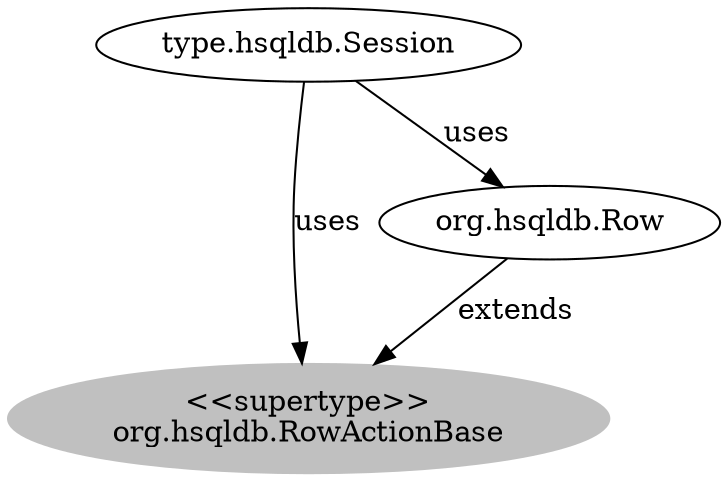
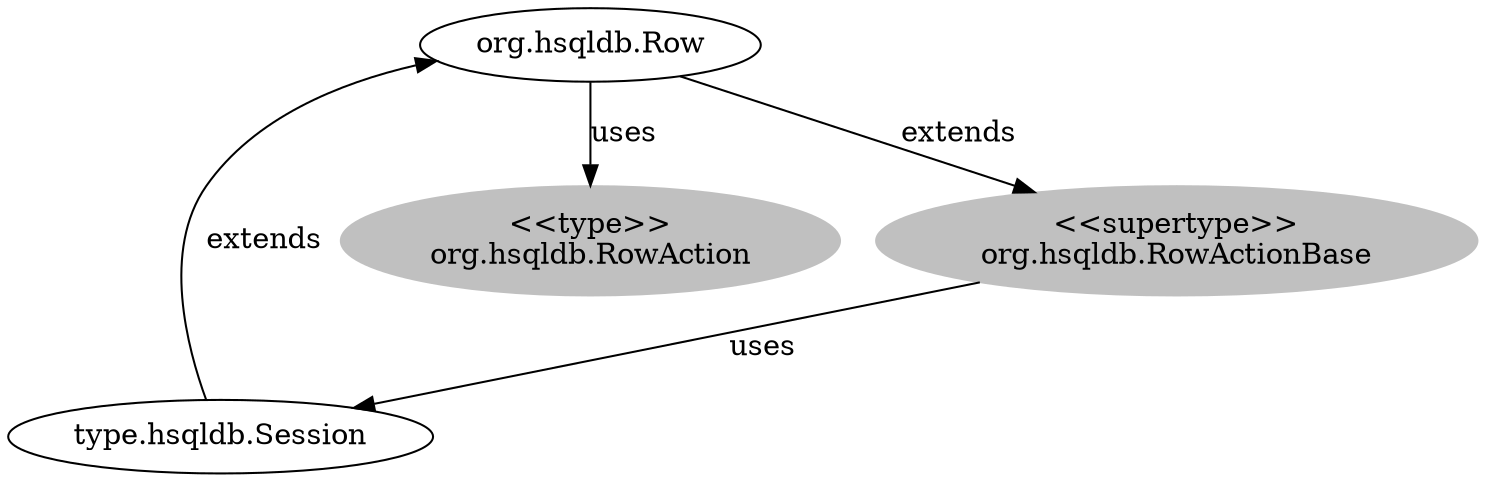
edge "type.hsqldb.Session" -> "org.hsqldb.Row": label "uses" -> "extends"
edge "type.hsqldb.Session" -> "<<supertype>> org.hsqldb.RowActionBase": reversed
node "<<type>> org.hsqldb.RowAction": added
